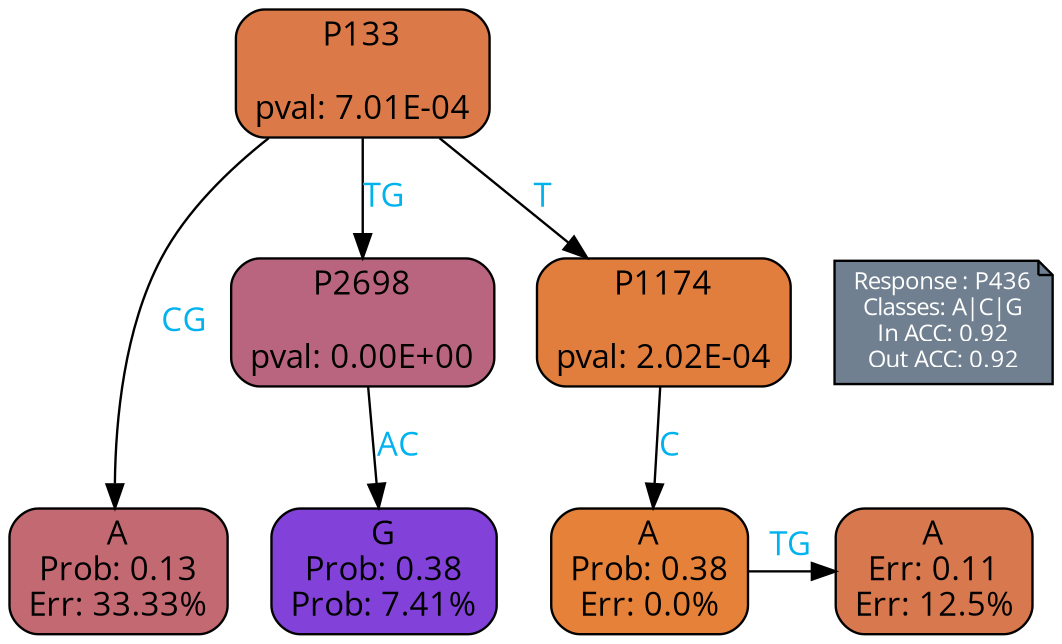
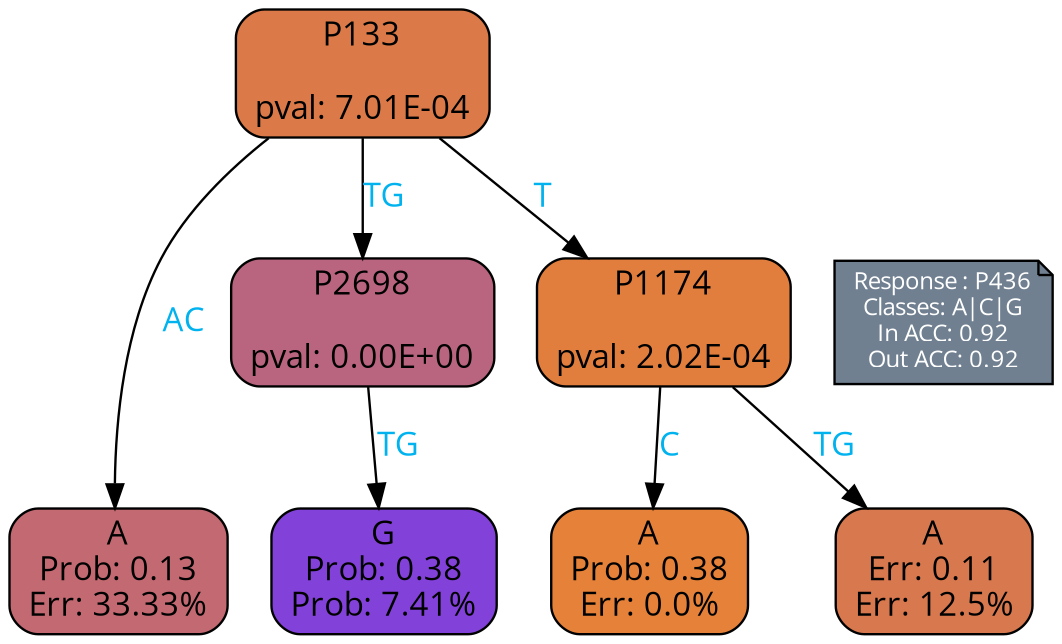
edge "P133 pval: 7.01E-04" -> "A Prob: 0.13 Err: 33.33%": label "CG" -> "AC"
edge "P2698 pval: 0.00E+00" -> "G Prob: 0.38 Prob: 7.41%": label "AC" -> "TG"
edge "A Prob: 0.38 Err: 0.0%" -> "A Err: 0.11 Err: 12.5%": now "P1174 pval: 2.02E-04" -> "A Err: 0.11 Err: 12.5%"
